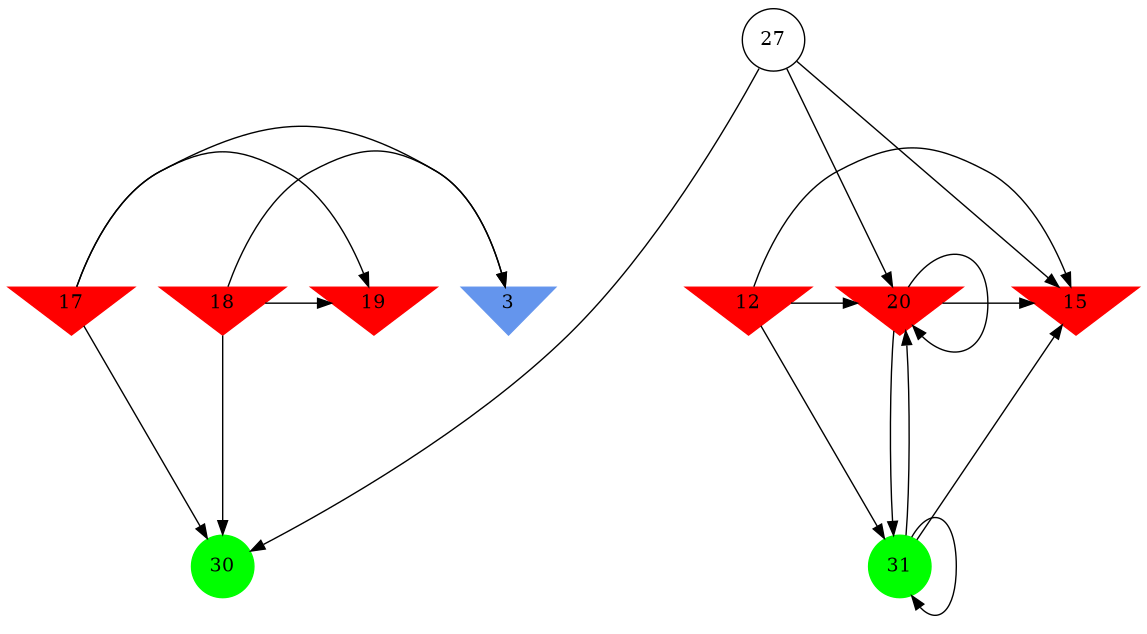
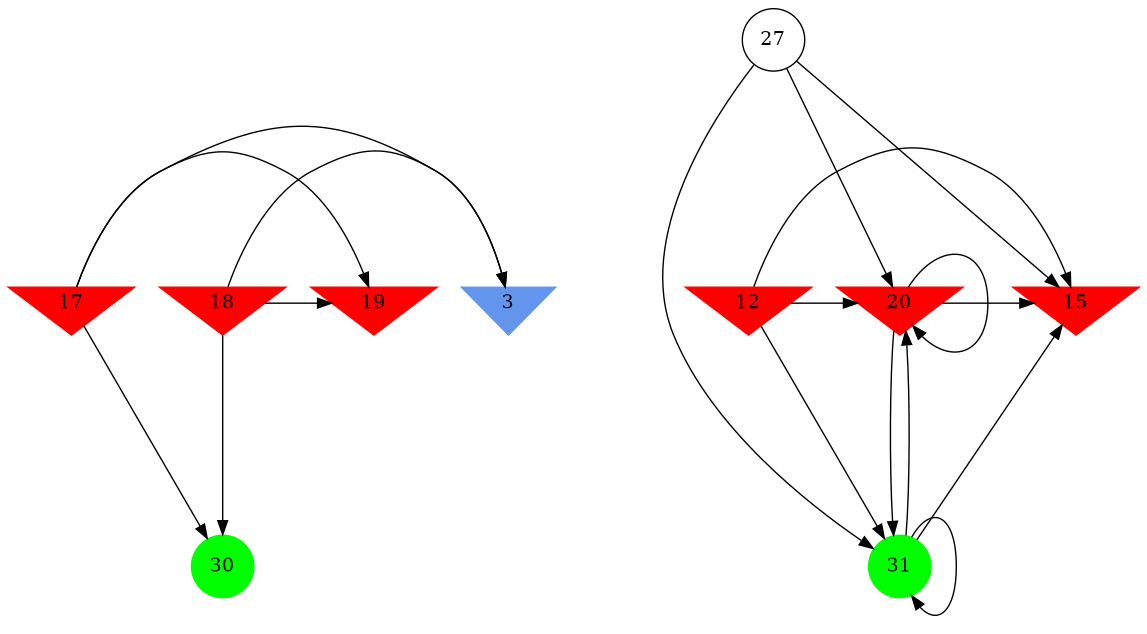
edge "27" -> "30": now "27" -> "31"
